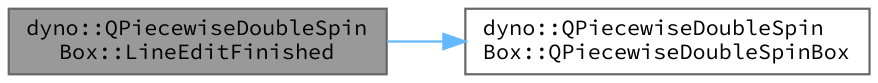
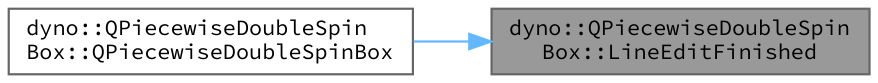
edge "dyno::QPiecewiseDoubleSpin Box::LineEditFinished" -> "dyno::QPiecewiseDoubleSpin Box::QPiecewiseDoubleSpinBox": reversed
